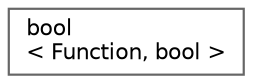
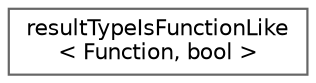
node "bool < Function, bool >": label "bool < Function, bool >" -> "resultTypeIsFunctionLike < Function, bool >"
